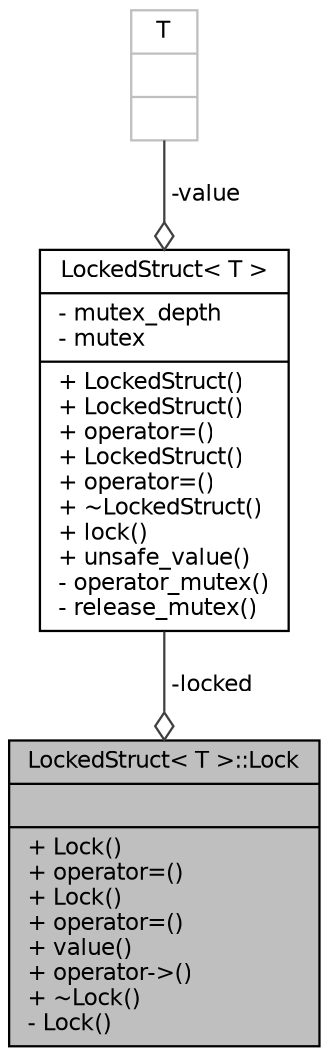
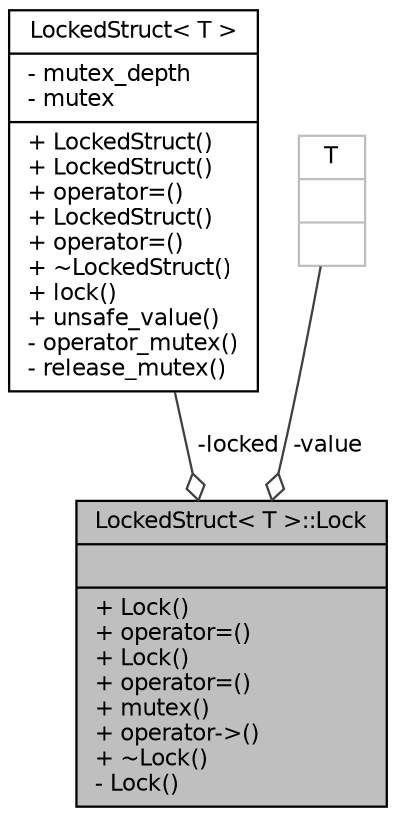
edge "T" -> "LockedStruct< T >": now "T" -> "LockedStruct< T >::Lock"
node "LockedStruct< T >::Lock": text "+ value()" -> "+ mutex()"
